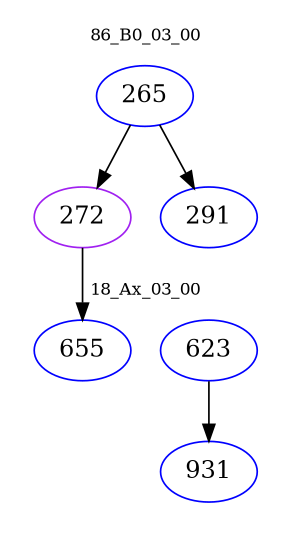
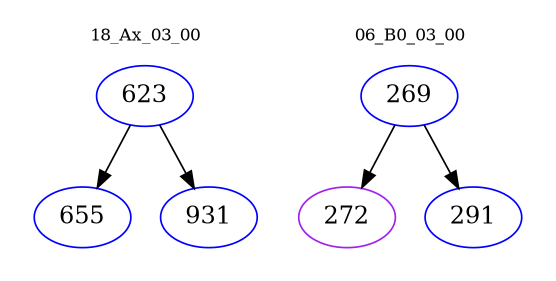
cluster "86_B0_03_00": label "86_B0_03_00" -> "06_B0_03_00"
node "265": label "265" -> "269"
edge "272" -> "655": now "623" -> "655"
